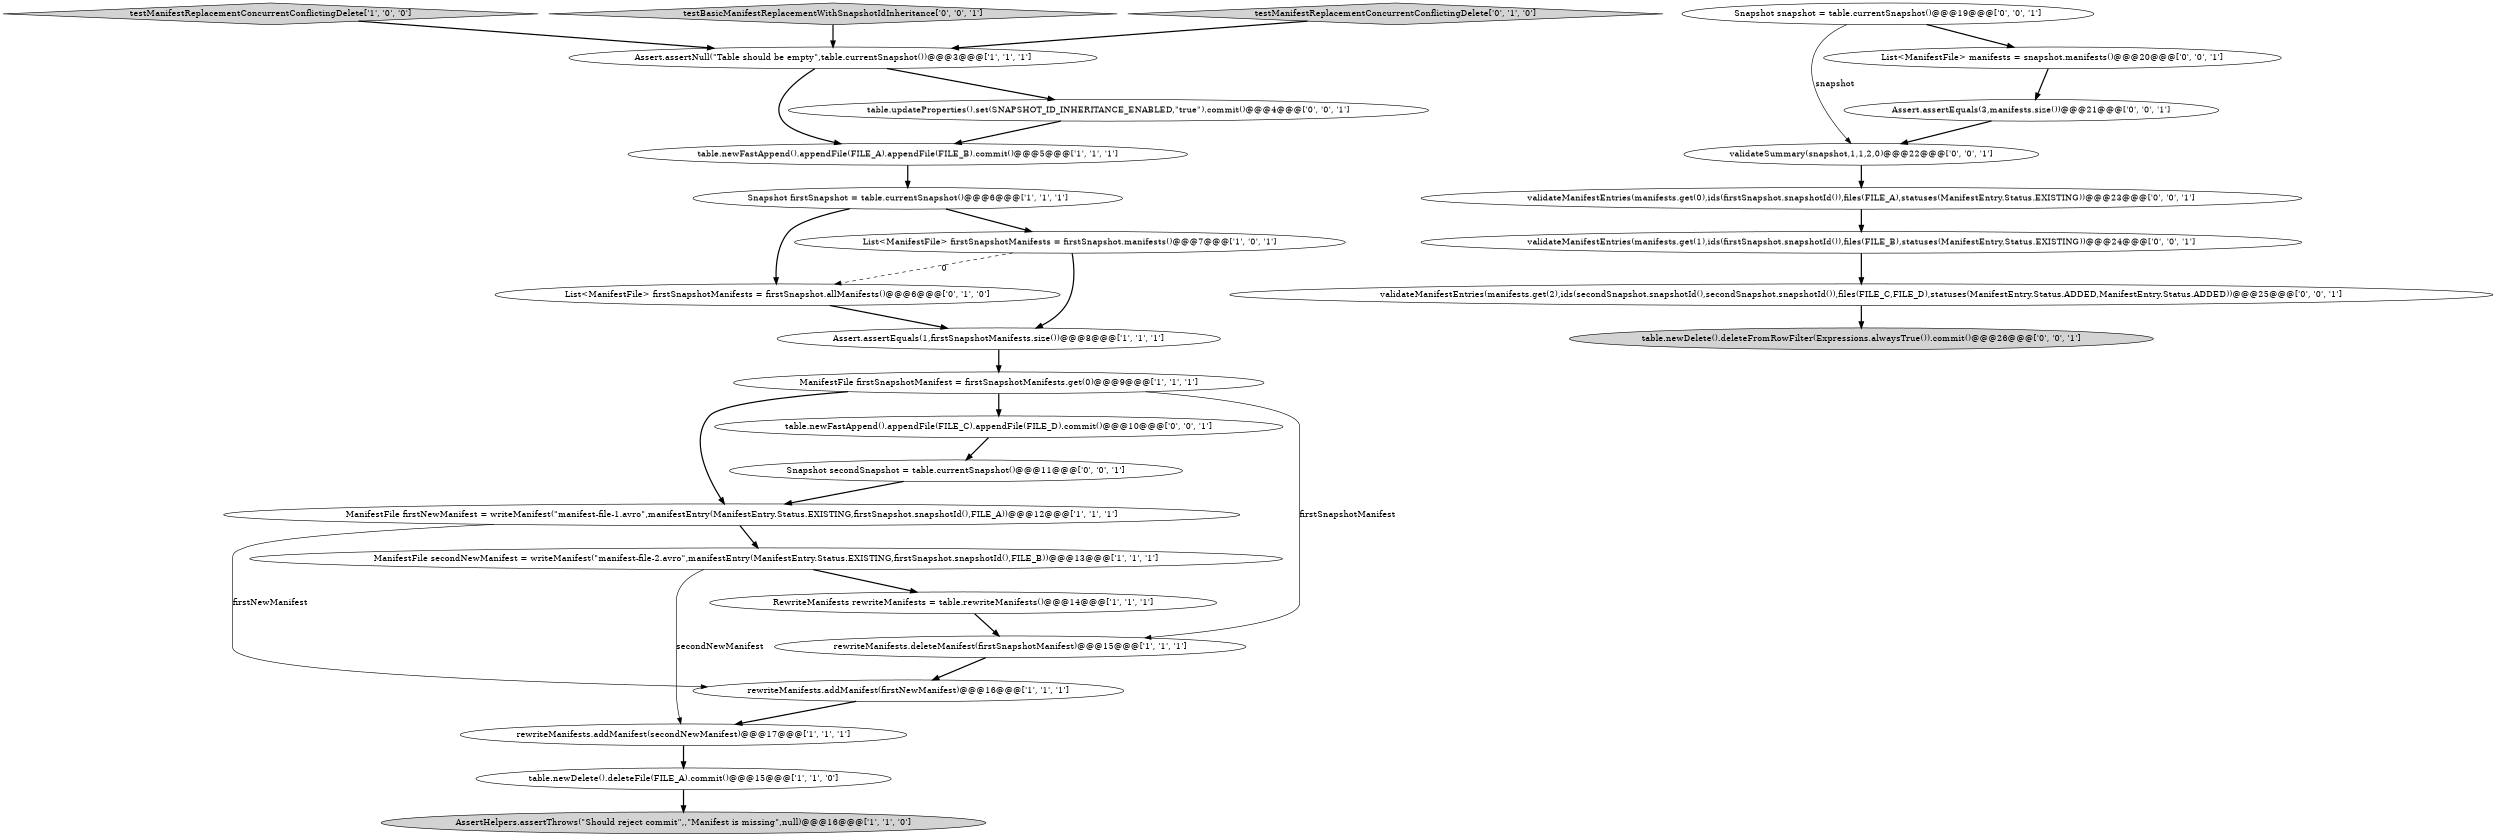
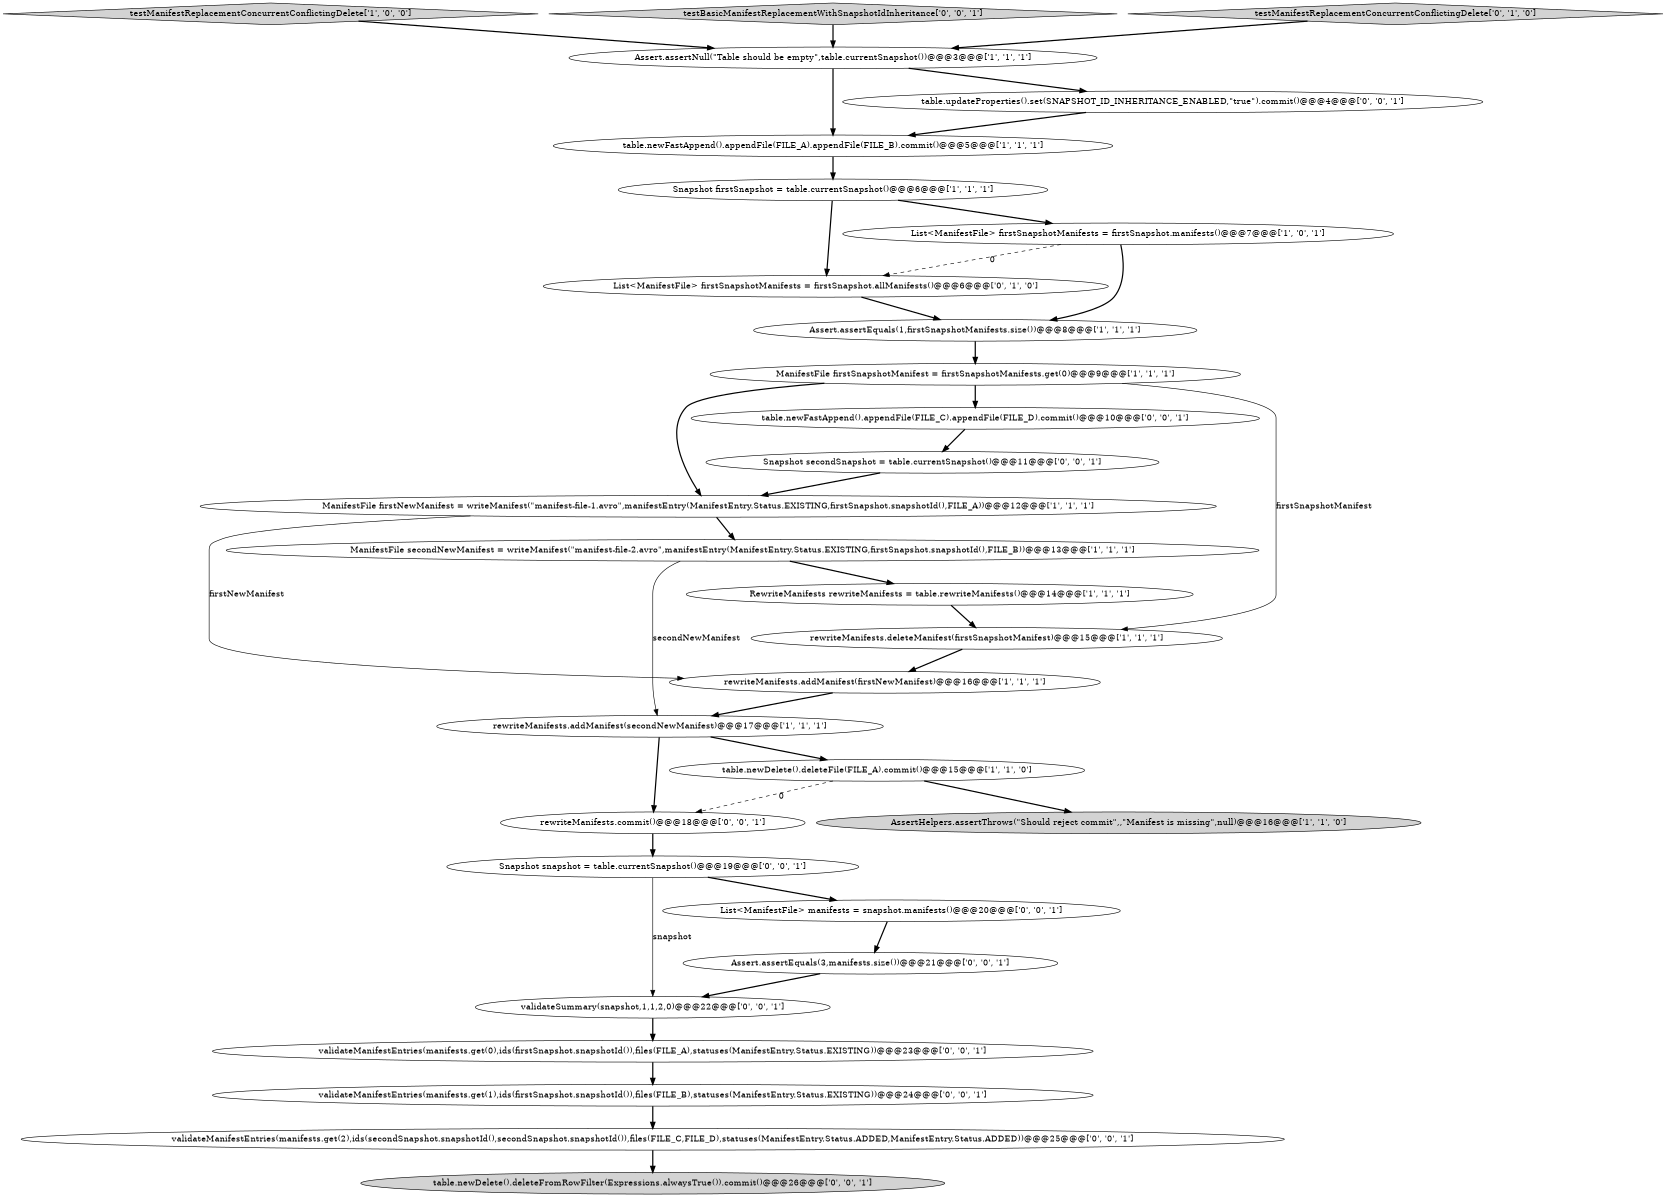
node "rewriteManifests.commit()@@@18@@@['0', '0', '1']": added
